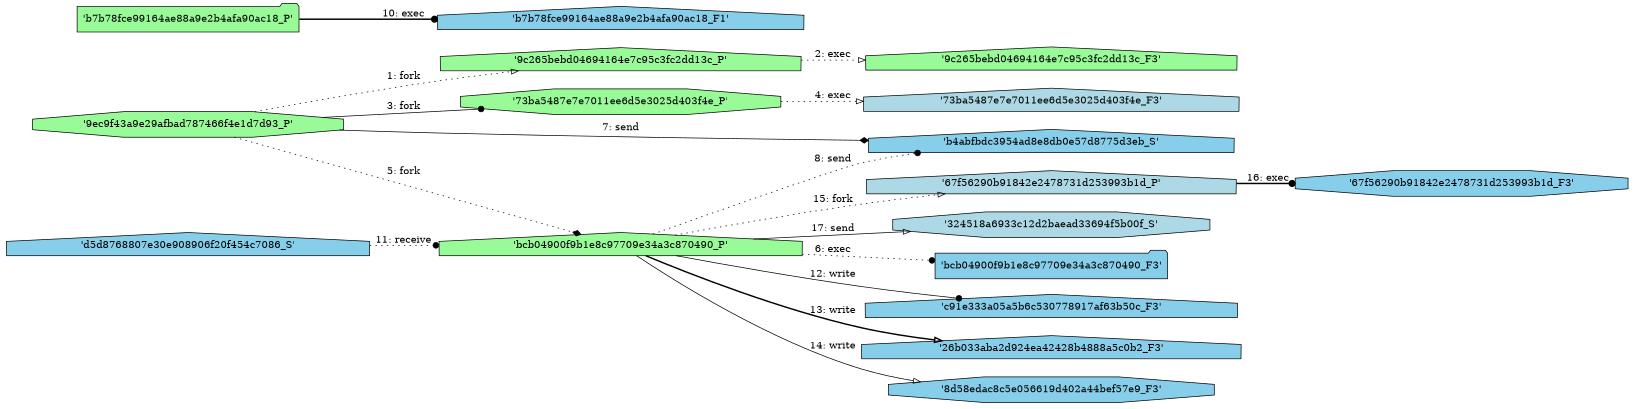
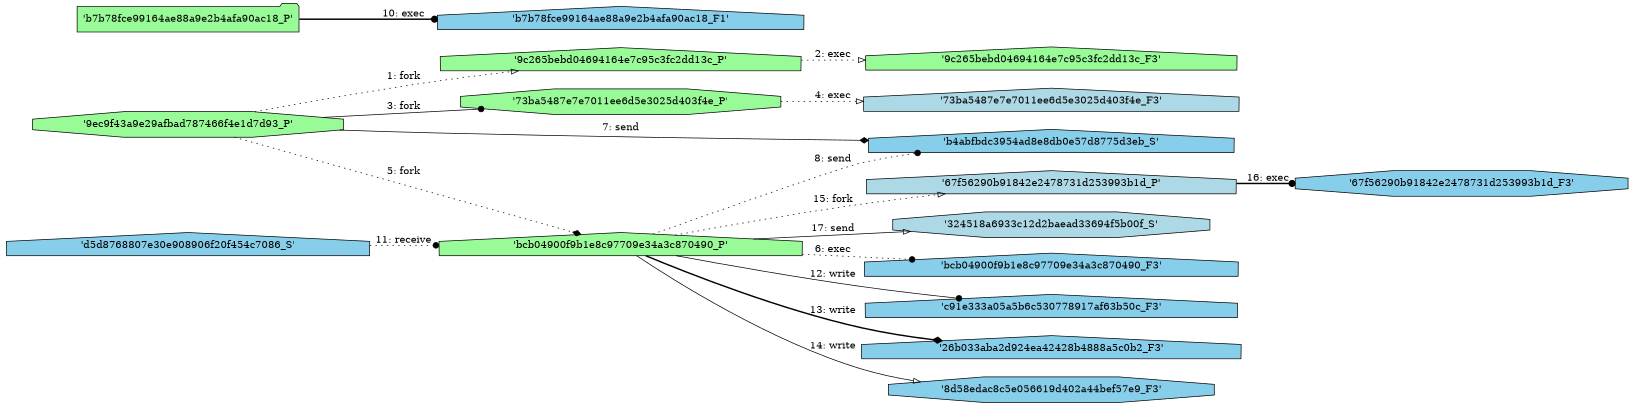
node "'bcb04900f9b1e8c97709e34a3c870490_F3'": shape folder -> house
edge "'bcb04900f9b1e8c97709e34a3c870490_P'" -> "'26b033aba2d924ea42428b4888a5c0b2_F3'": arrowhead onormal -> diamond
